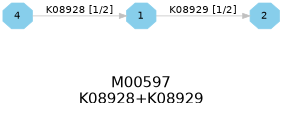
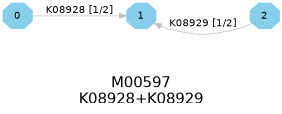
node "4": label "4" -> "0"
edge "1" -> "2": reversed
